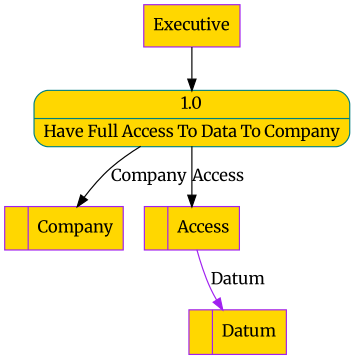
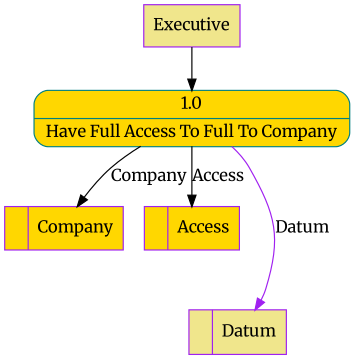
node "Executive": fillcolor gold -> khaki
node "1.0": text "Have Full Access To Data To Company" -> "Have Full Access To Full To Company"
edge "Access" -> "Datum": now "1.0" -> "Datum"
node "Datum": fillcolor gold -> khaki
